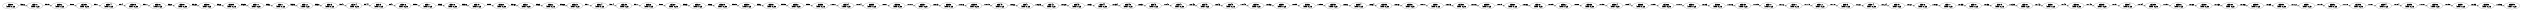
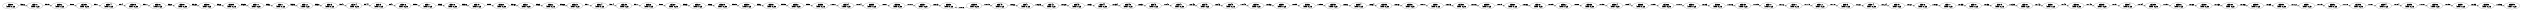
edge "T3338 load: 0.25" -> "T3339 load: 0.25": reversed
